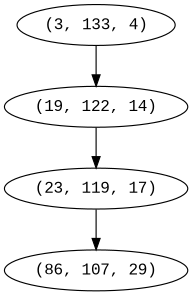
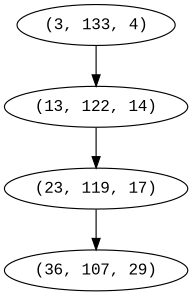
node "(19, 122, 14)": label "(19, 122, 14)" -> "(13, 122, 14)"
node "(86, 107, 29)": label "(86, 107, 29)" -> "(36, 107, 29)"
